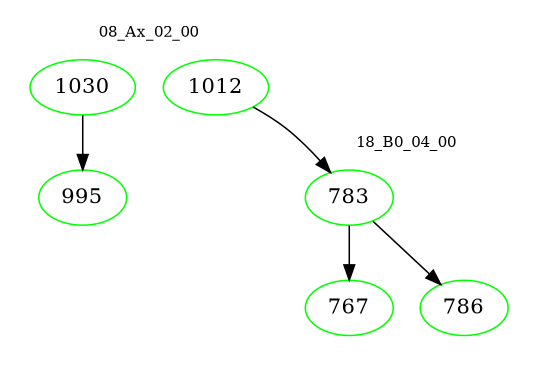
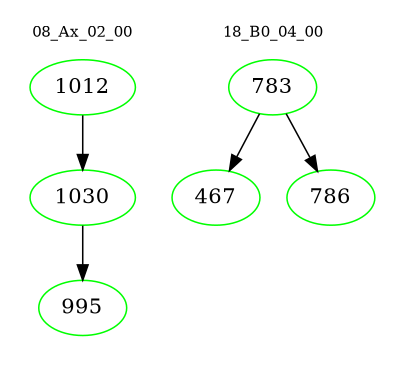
edge "1012" -> "783": now "1012" -> "1030"
node "767": label "767" -> "467"
